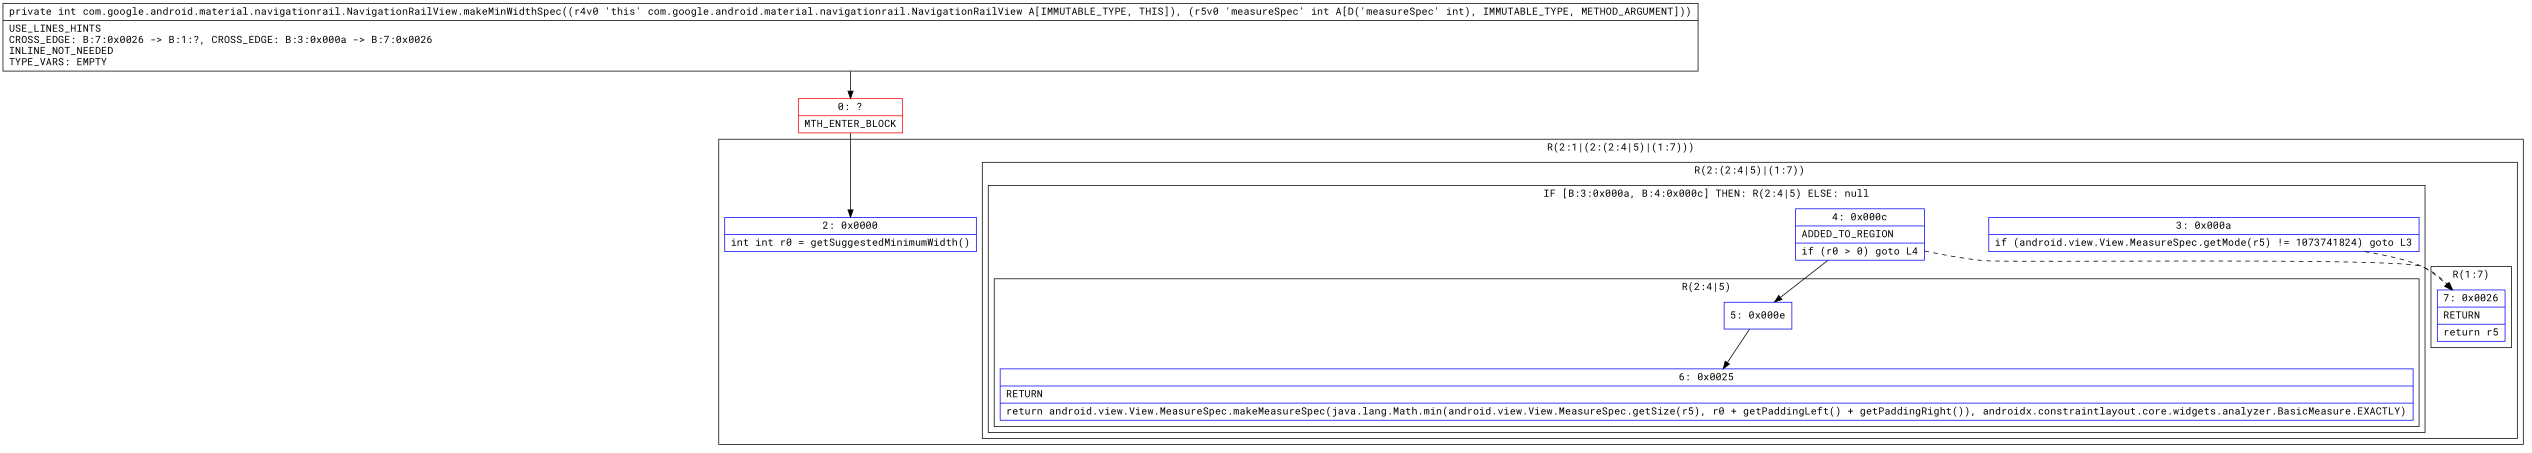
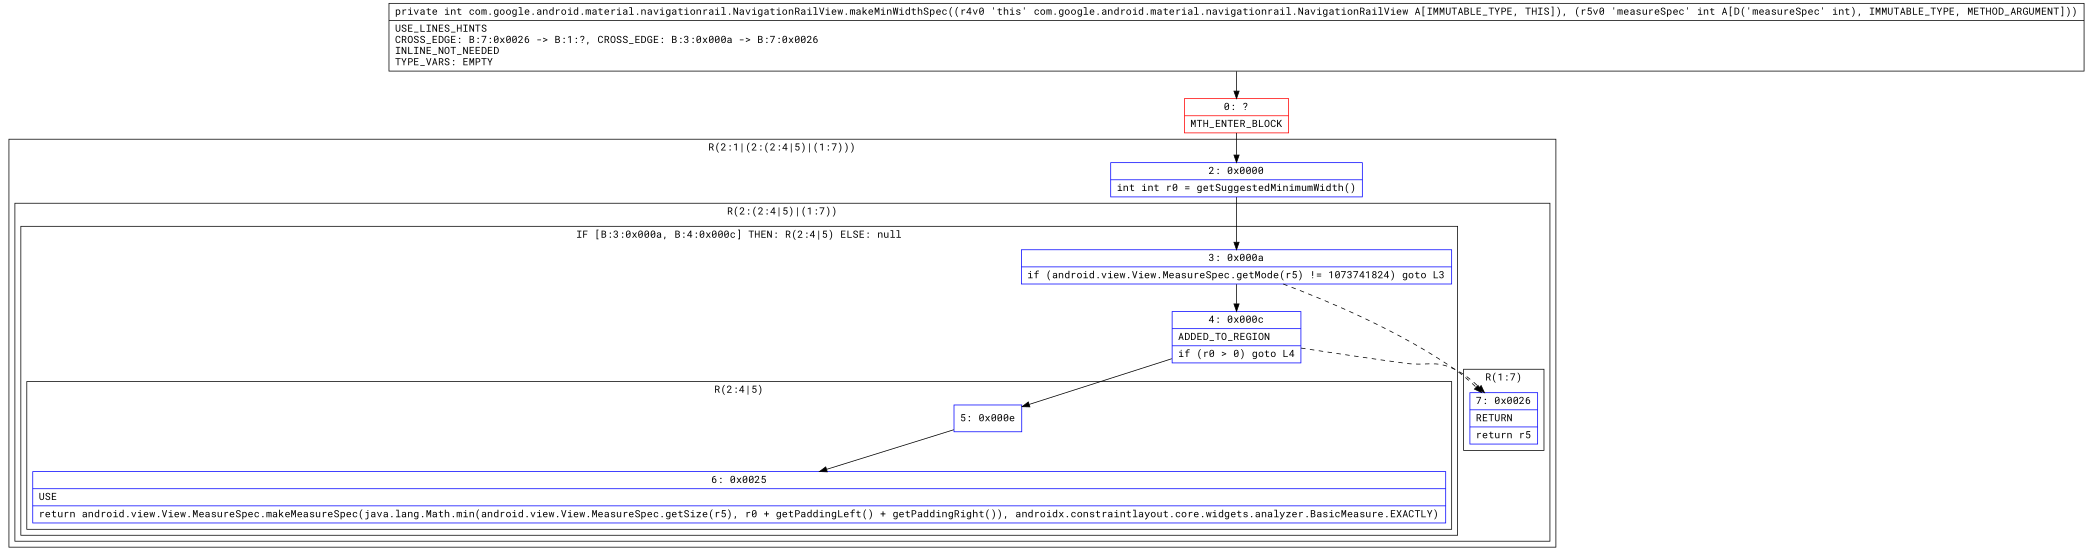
edge "2: 0x0000" -> "3: 0x000a": added
edge "3: 0x000a" -> "4: 0x000c": added
node "6: 0x0025": text "RETURN" -> "USE"
